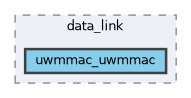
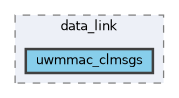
node "uwmmac_uwmmac": label "uwmmac_uwmmac" -> "uwmmac_clmsgs"
